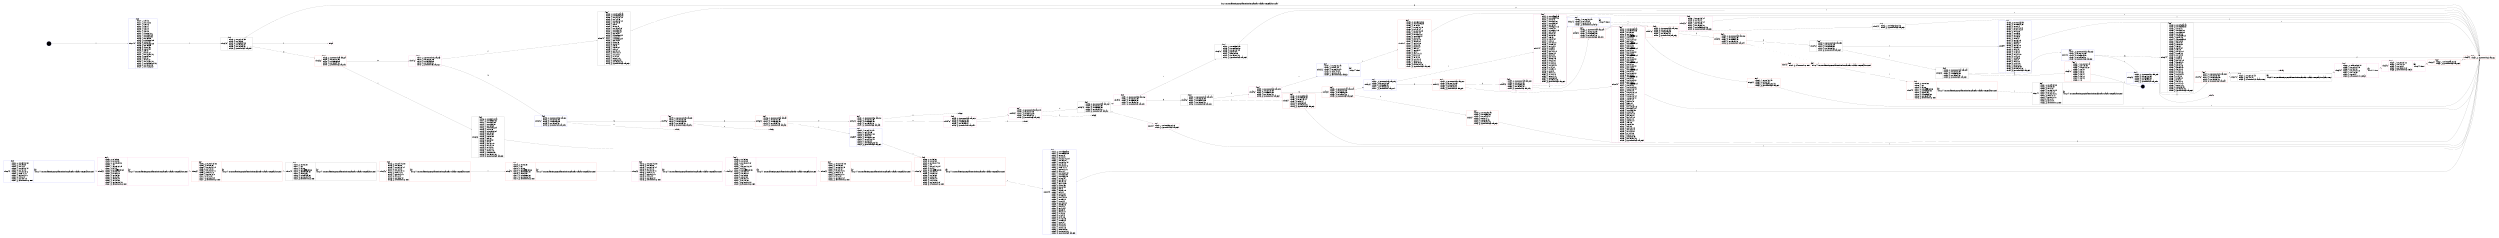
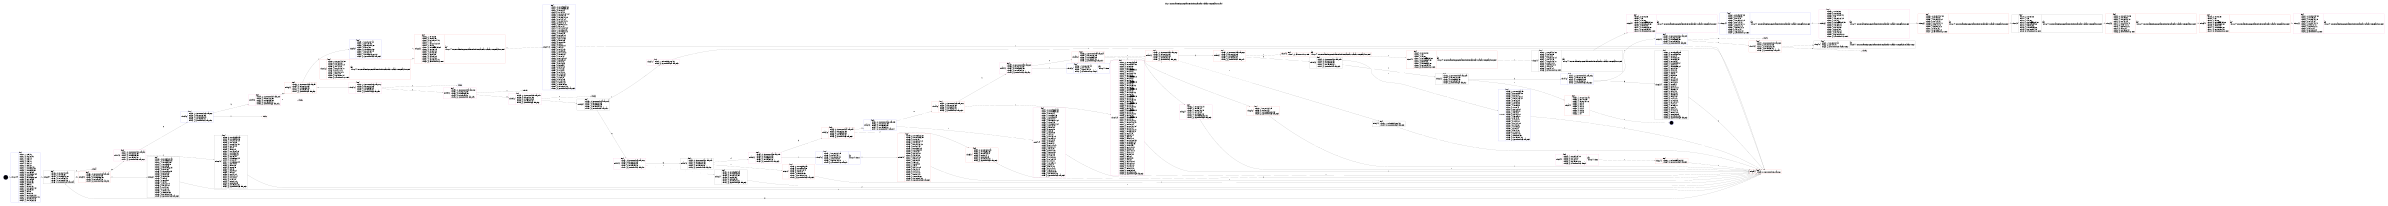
node "0x40205a [40]": added
node "0x402330 [29]": removed
node "0x4021a8 [58]": removed
